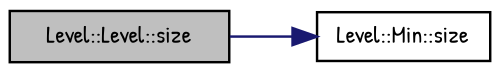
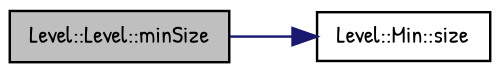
node "Level::Level::size": label "Level::Level::size" -> "Level::Level::minSize"
